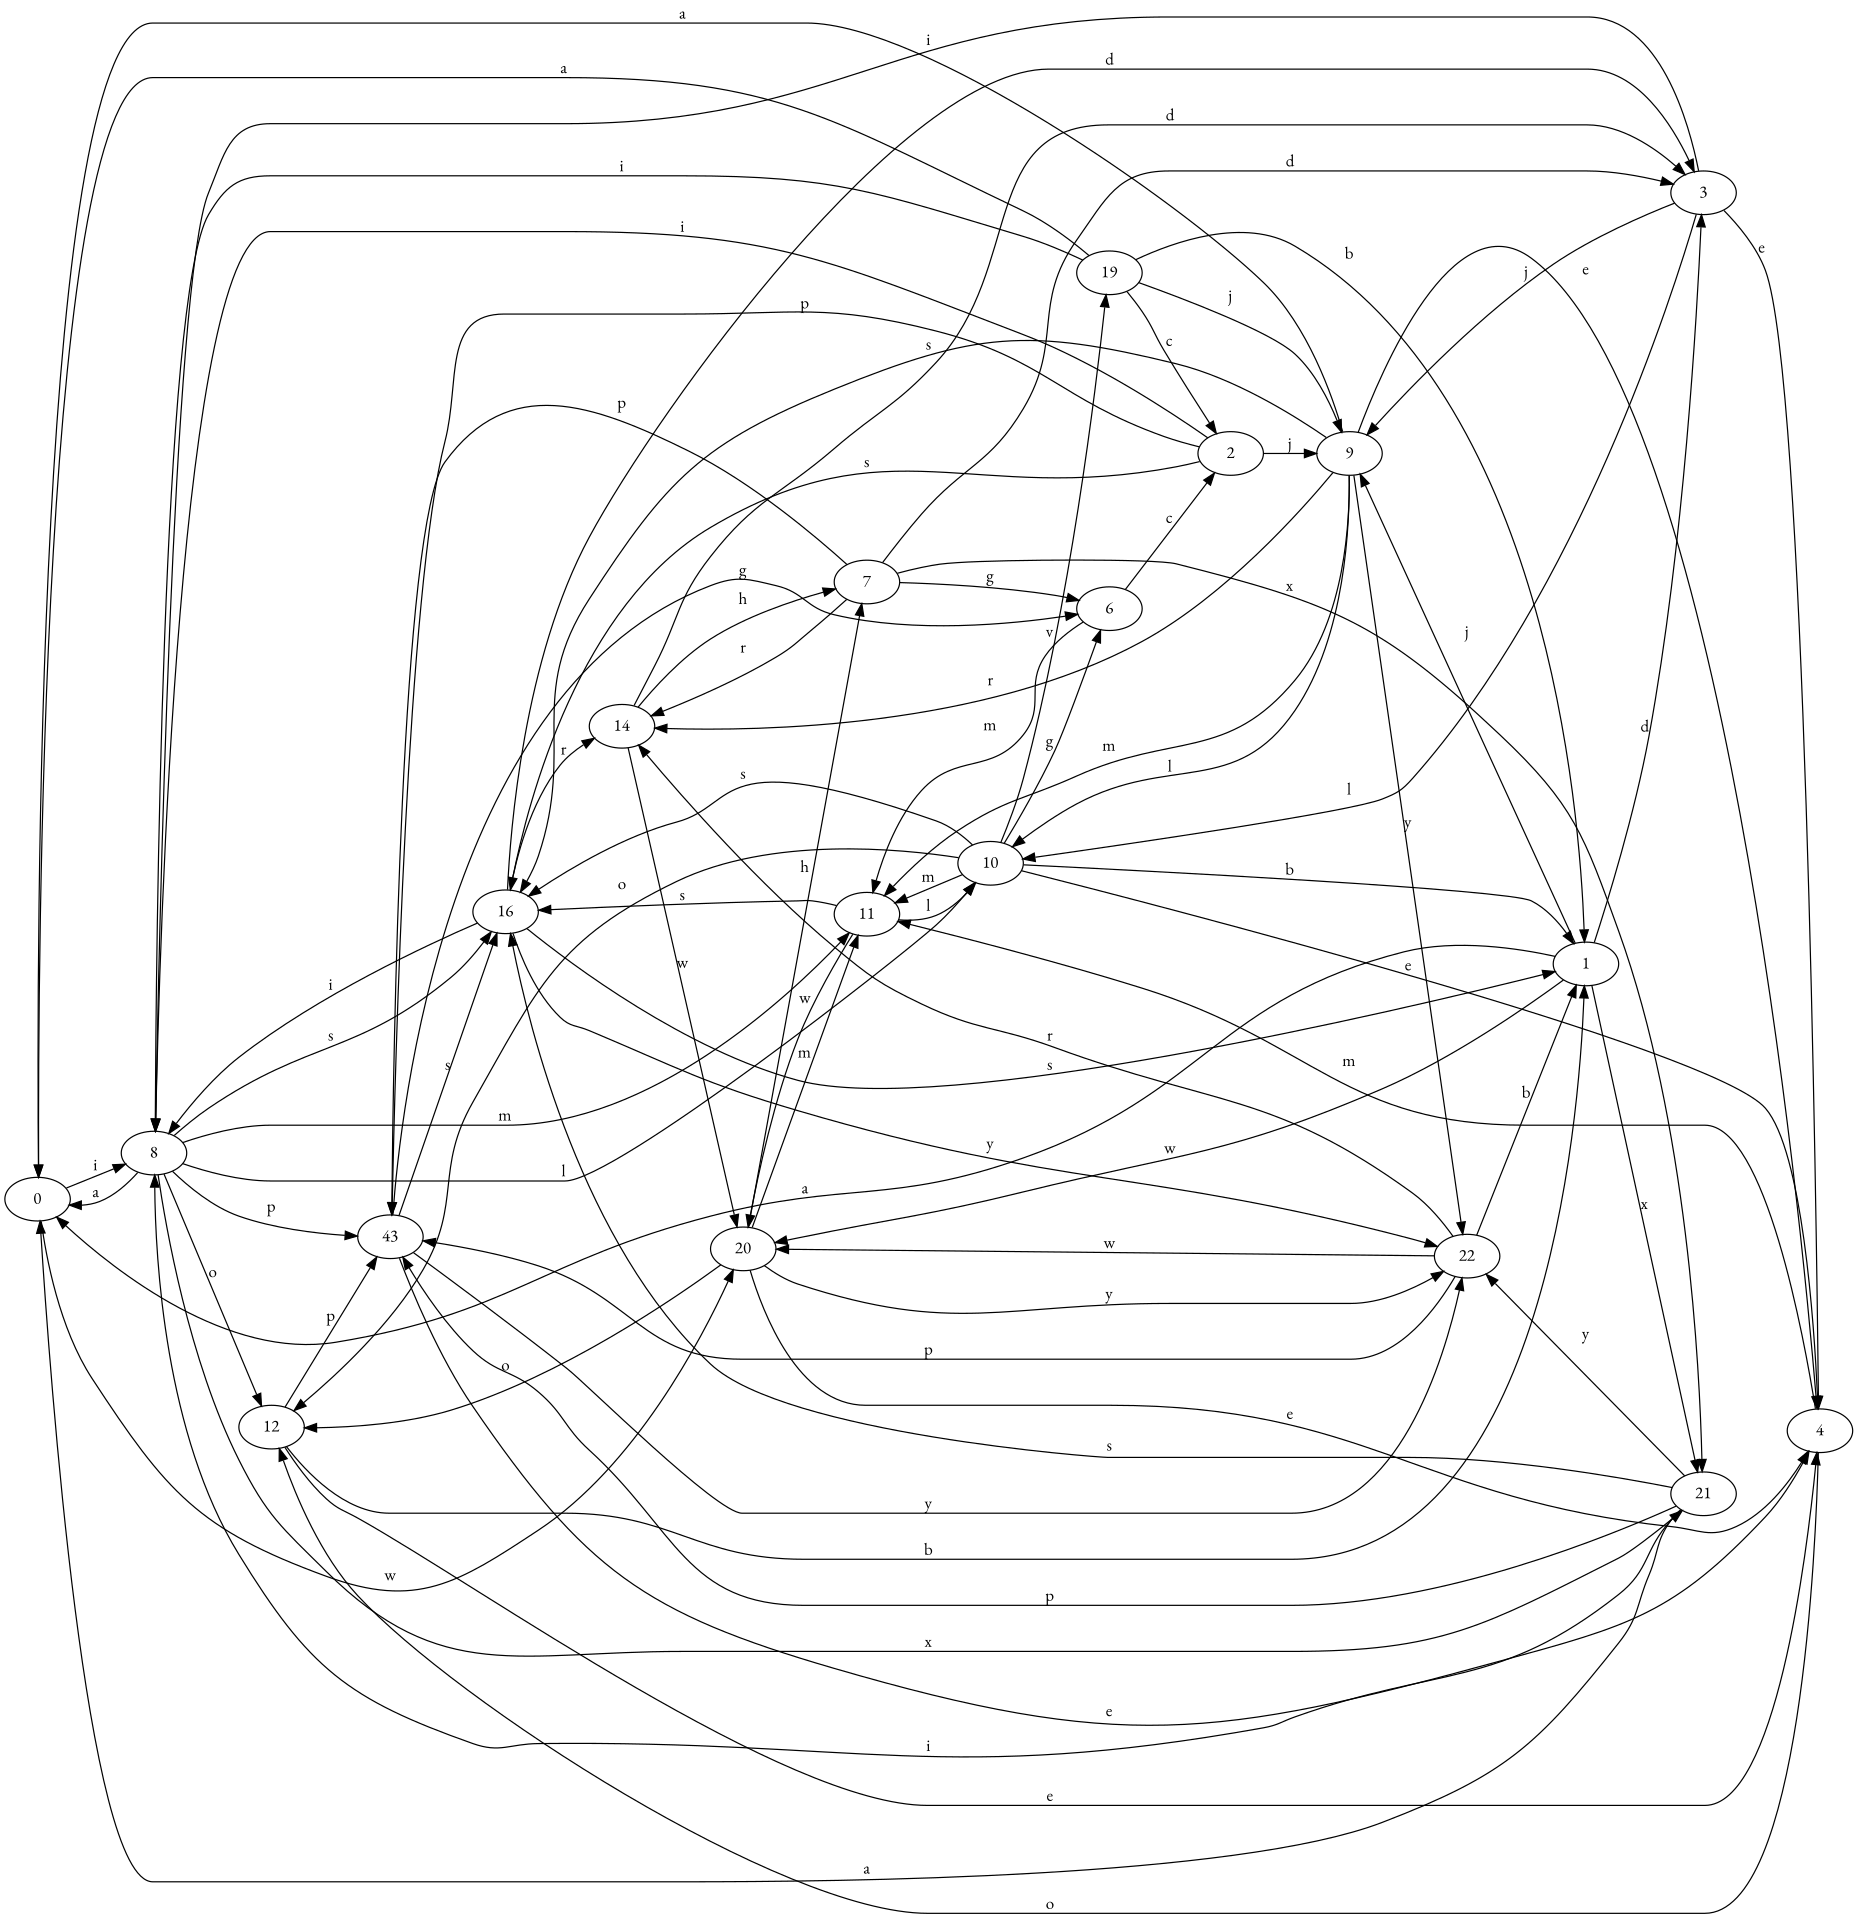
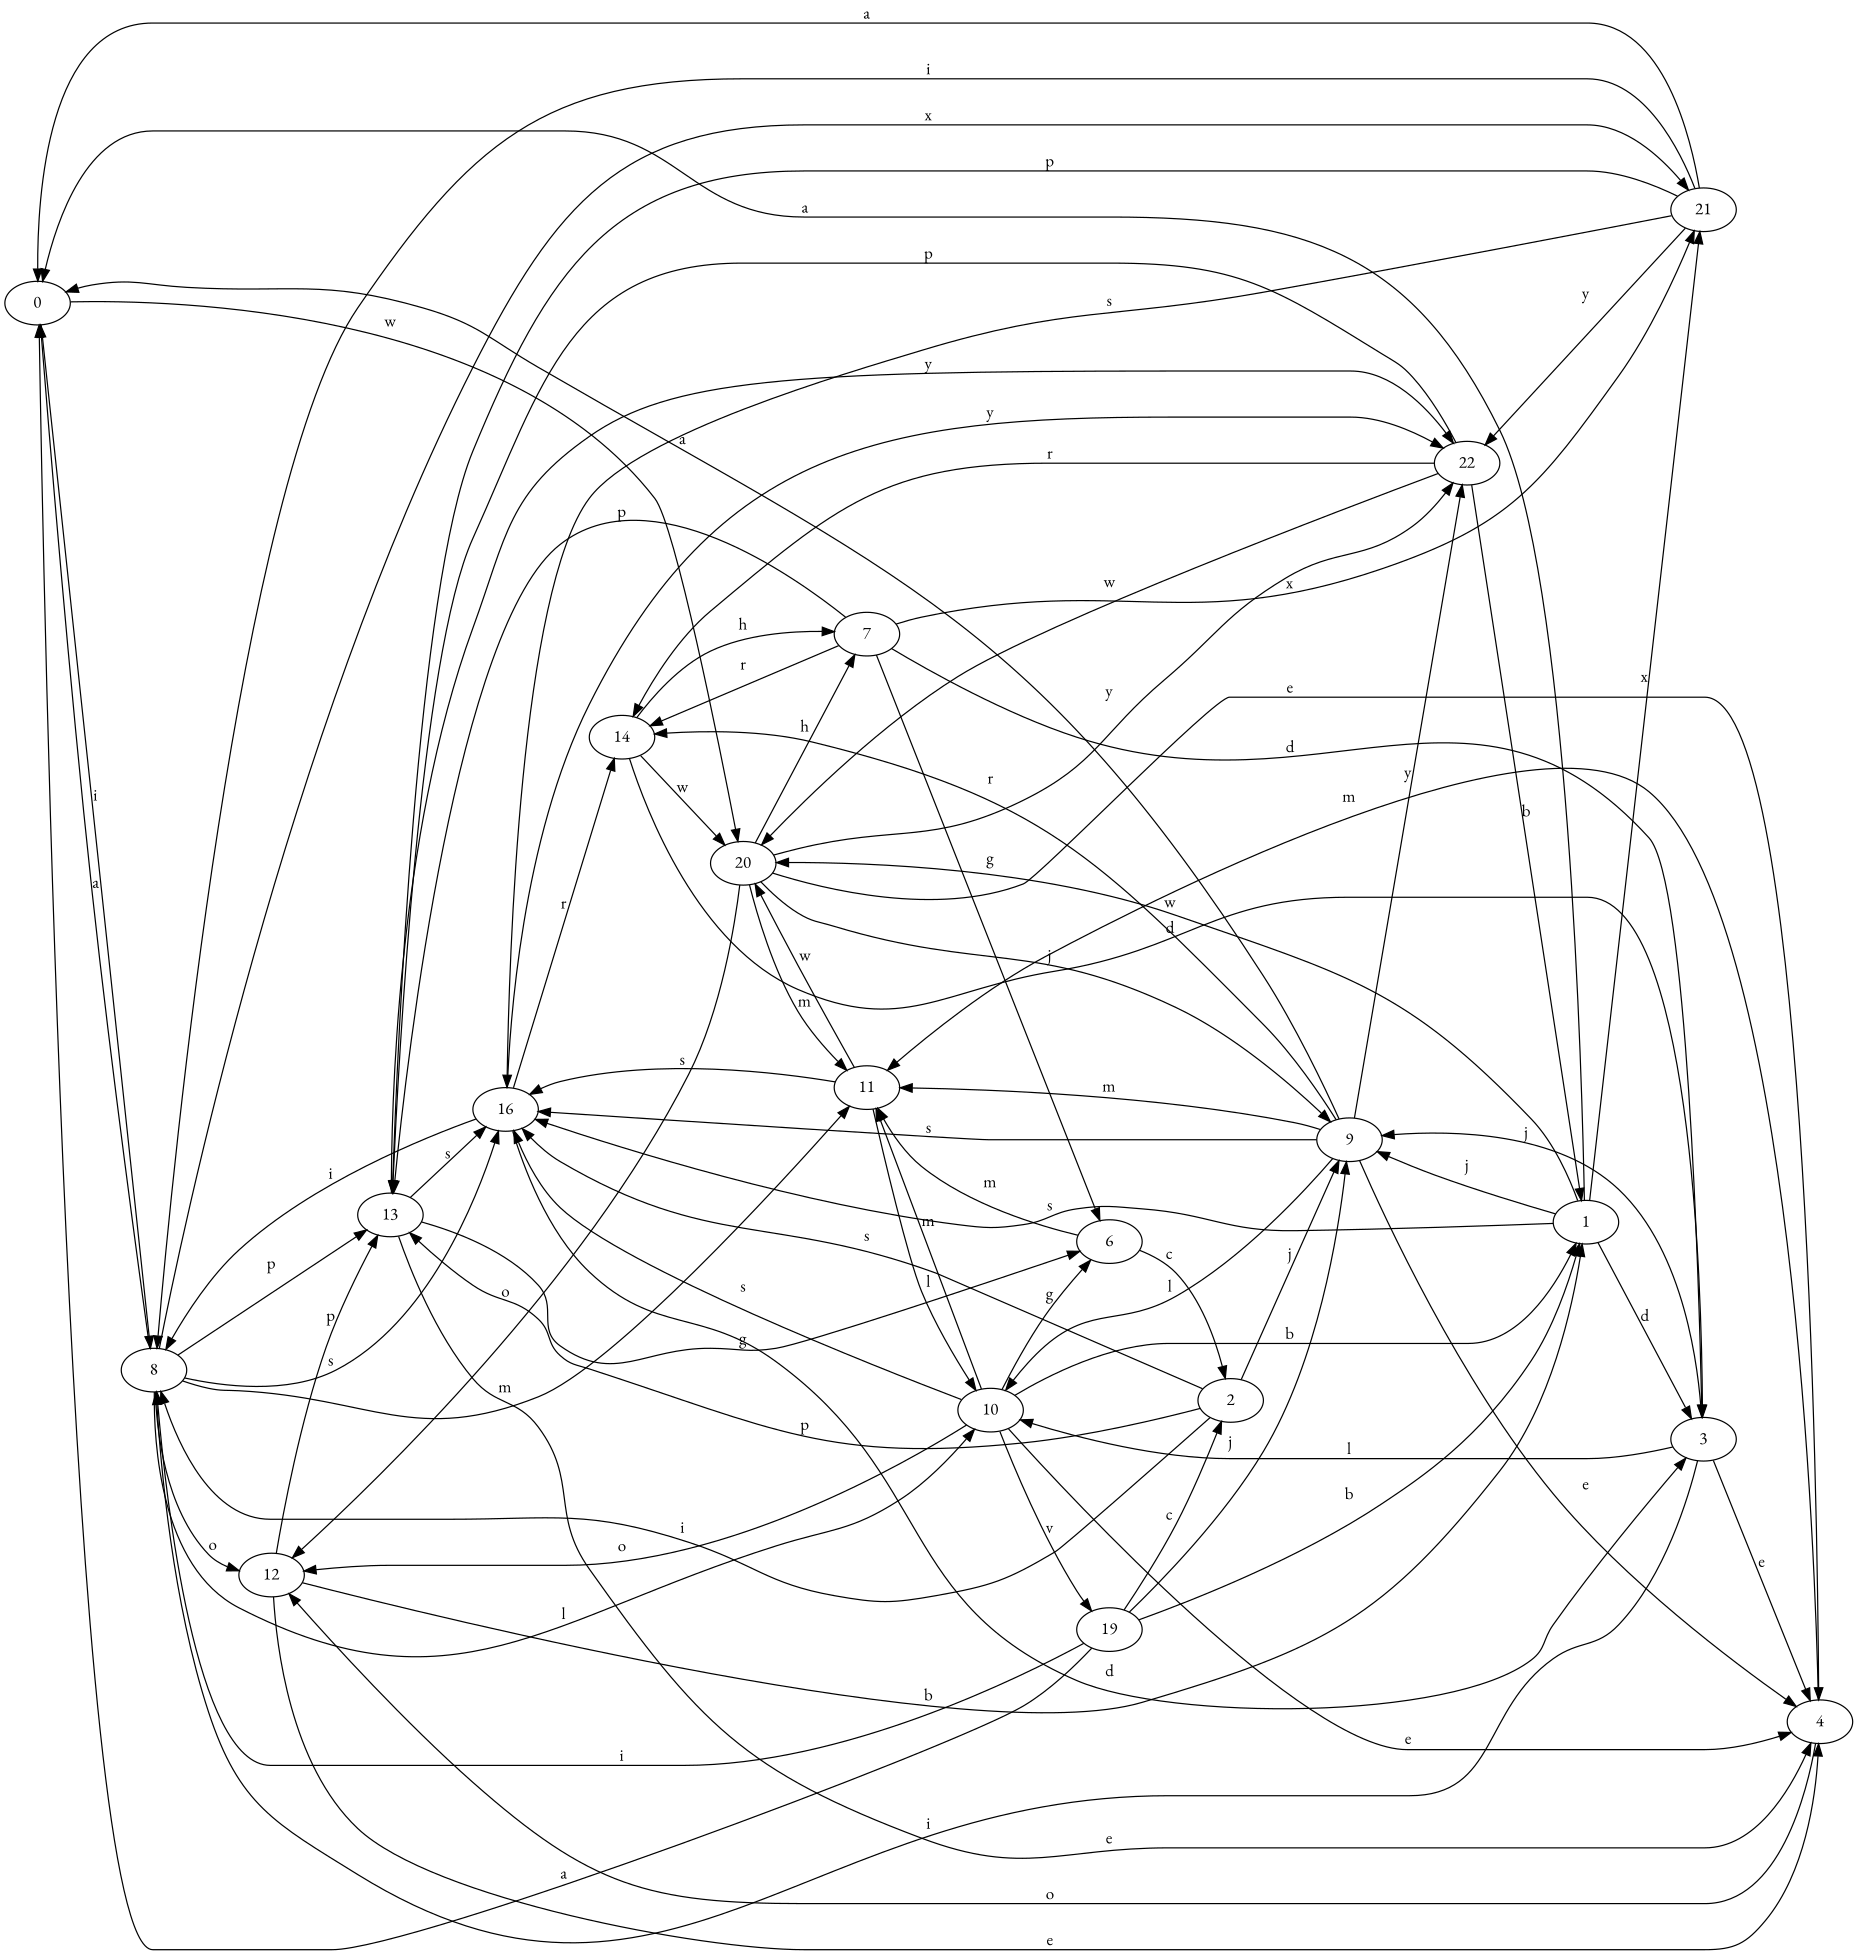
edge "20" -> "9": added, label "j"
edge "16" -> "1": reversed
node "43": label "43" -> "13"
